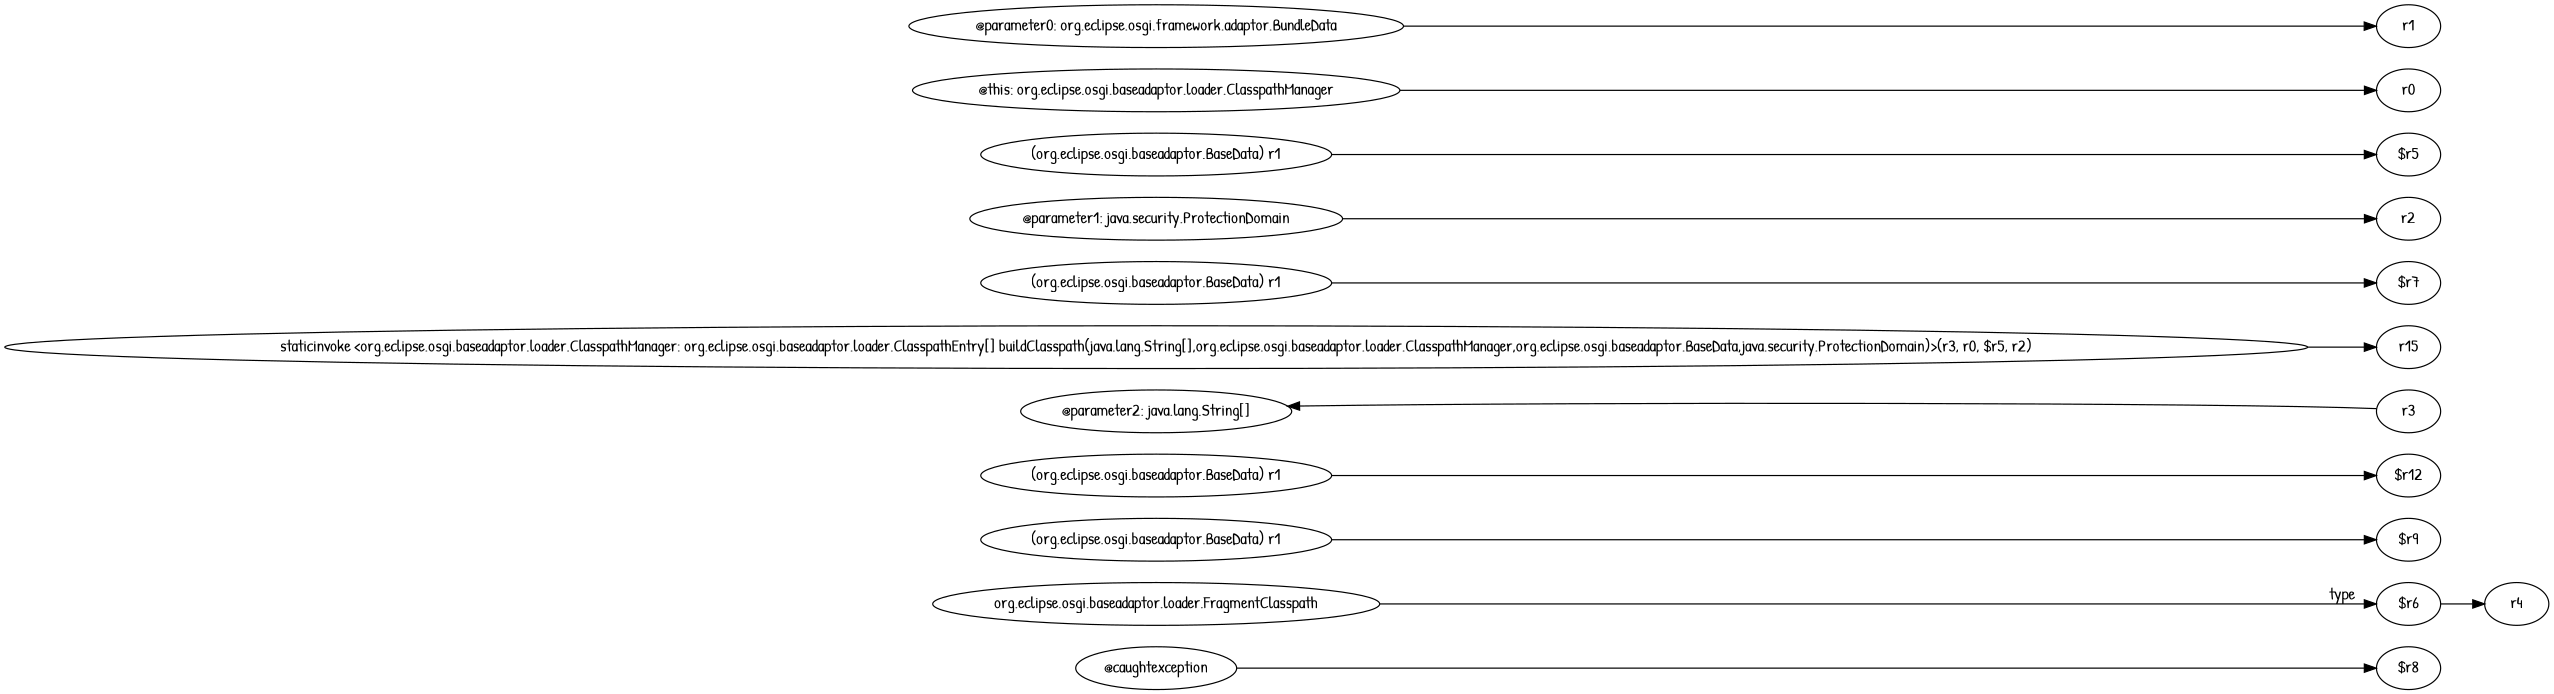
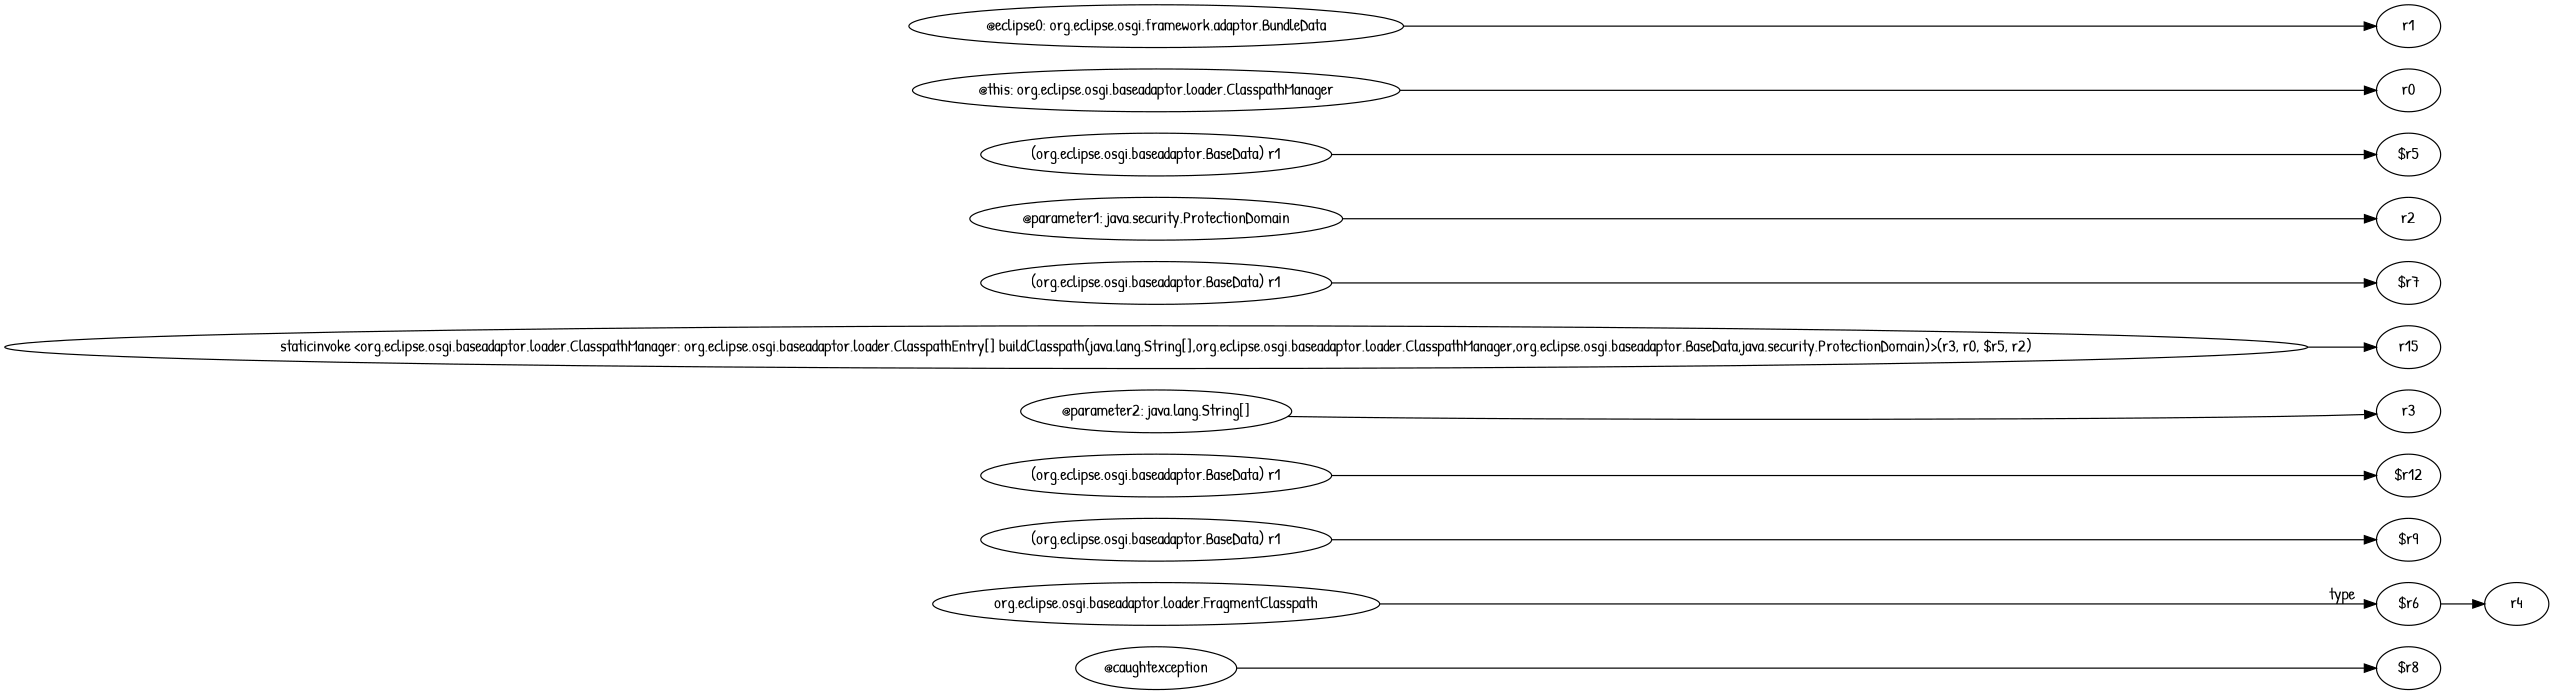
node "@parameter0: org.eclipse.osgi.framework.adaptor.BundleData": label "@parameter0: org.eclipse.osgi.framework.adaptor.BundleData" -> "@eclipse0: org.eclipse.osgi.framework.adaptor.BundleData"
edge "r3" -> "@parameter2: java.lang.String[]": reversed
